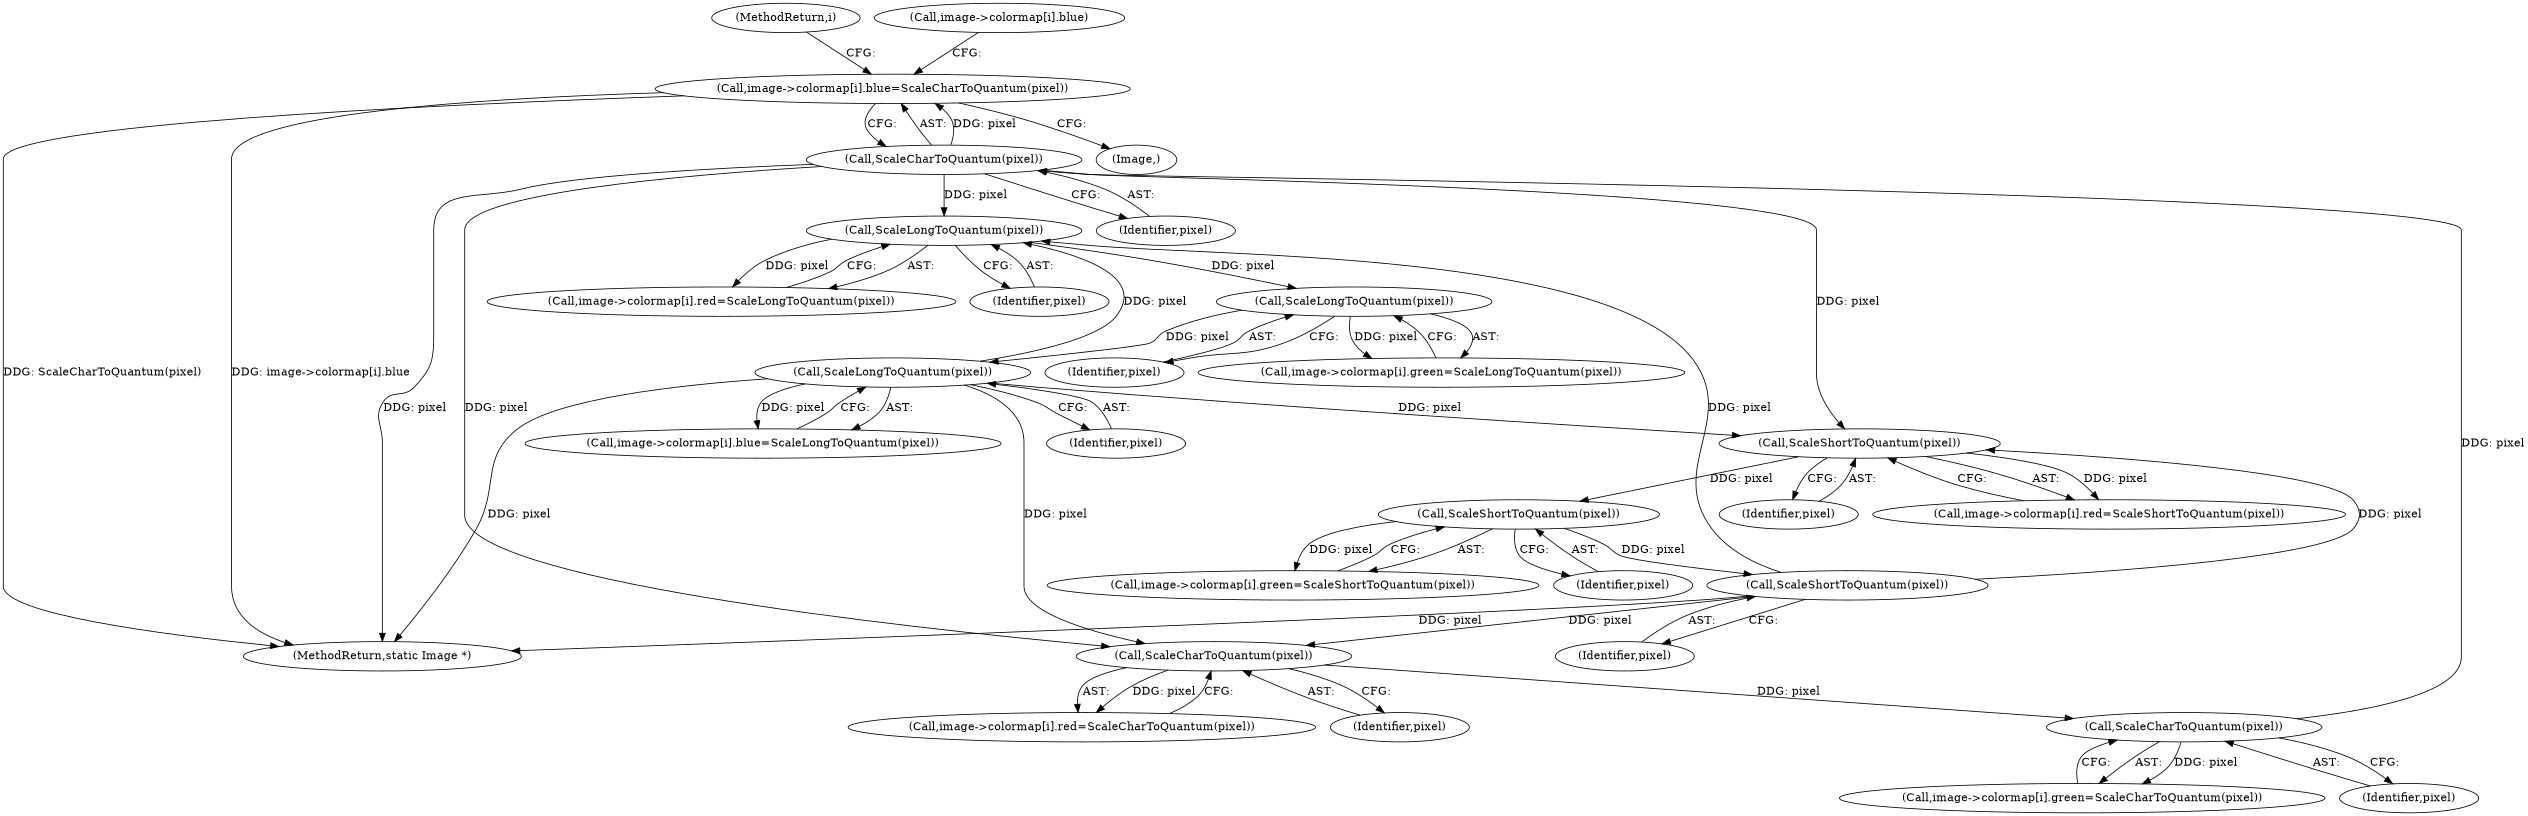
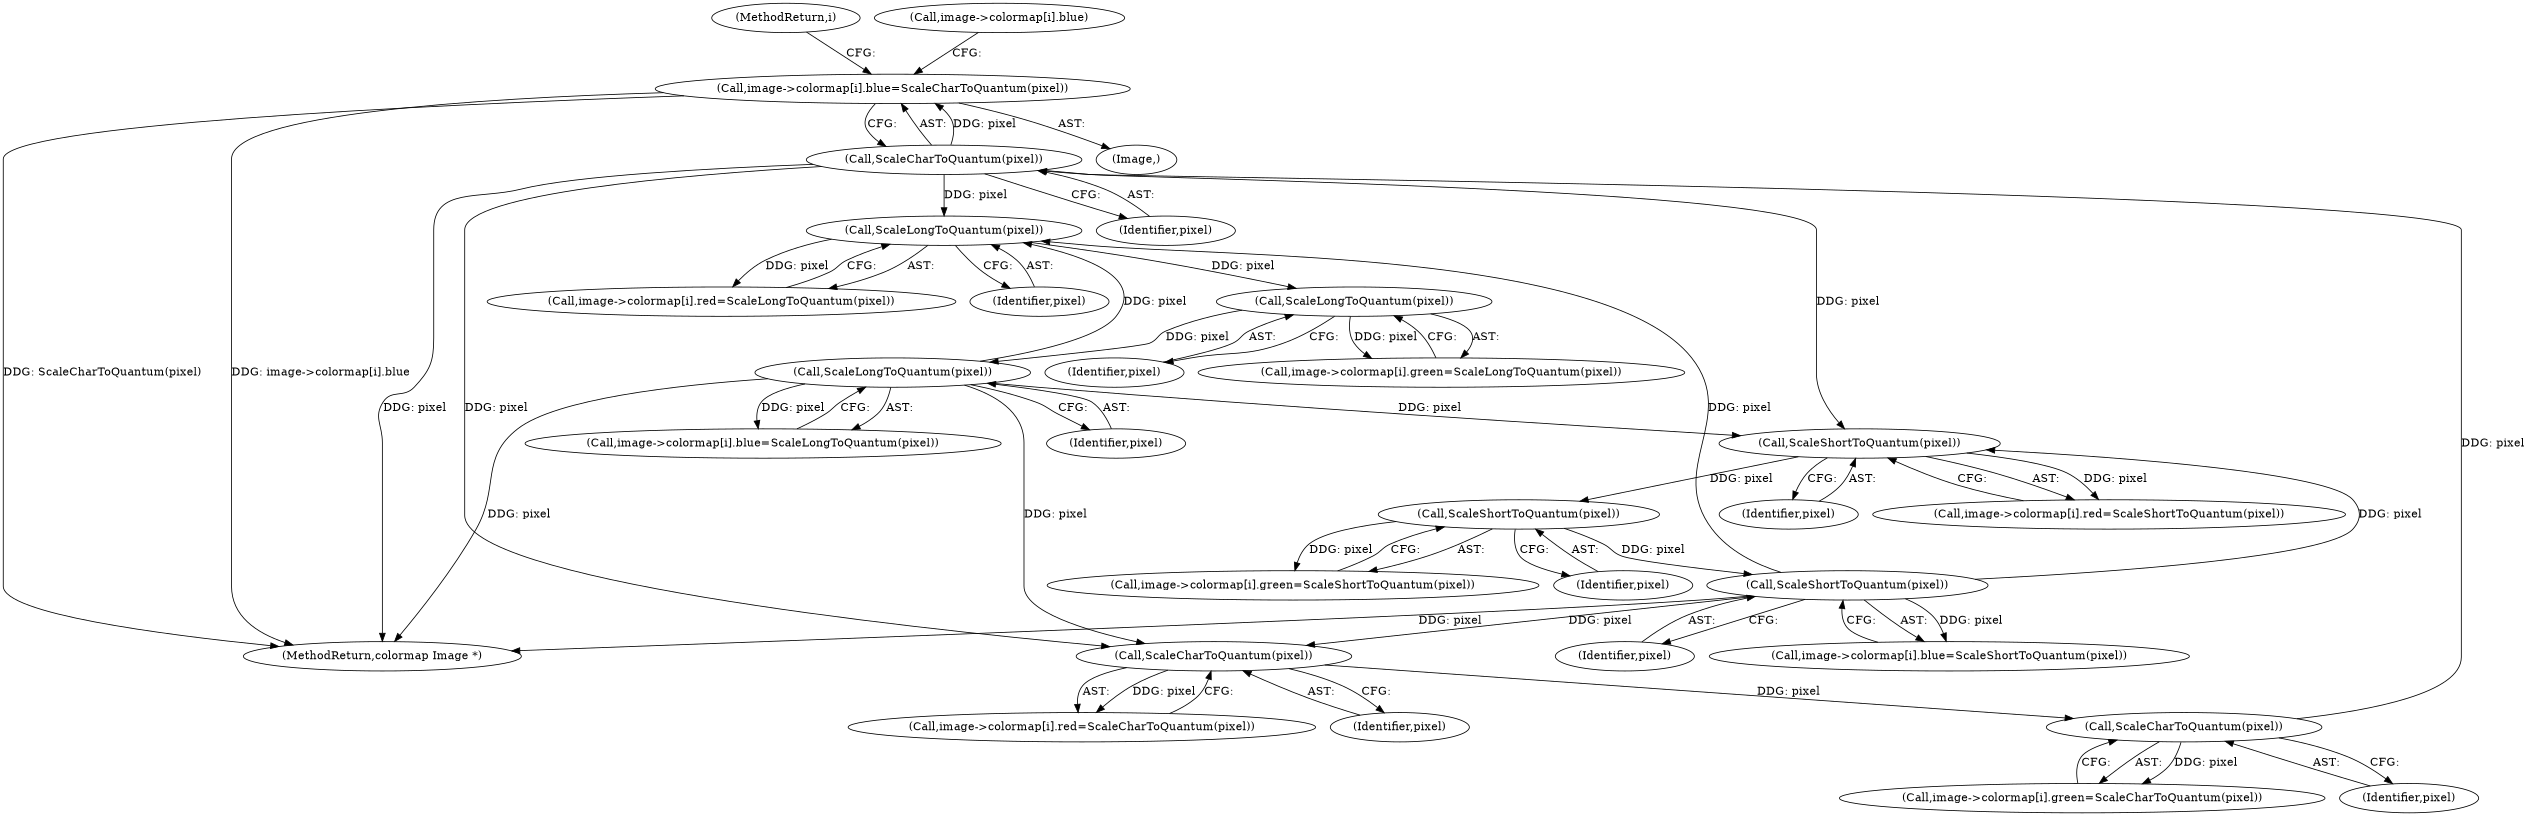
edge "(Call,image->colormap[i].blue=ScaleCharToQuantum(pixel))" -> "(Image,)": label "CFG: " -> "AST: "
node "(MethodReturn,static Image *)": label "(MethodReturn,static Image *)" -> "(MethodReturn,colormap Image *)"
node "(Call,image->colormap[i].blue=ScaleShortToQuantum(pixel))": added
